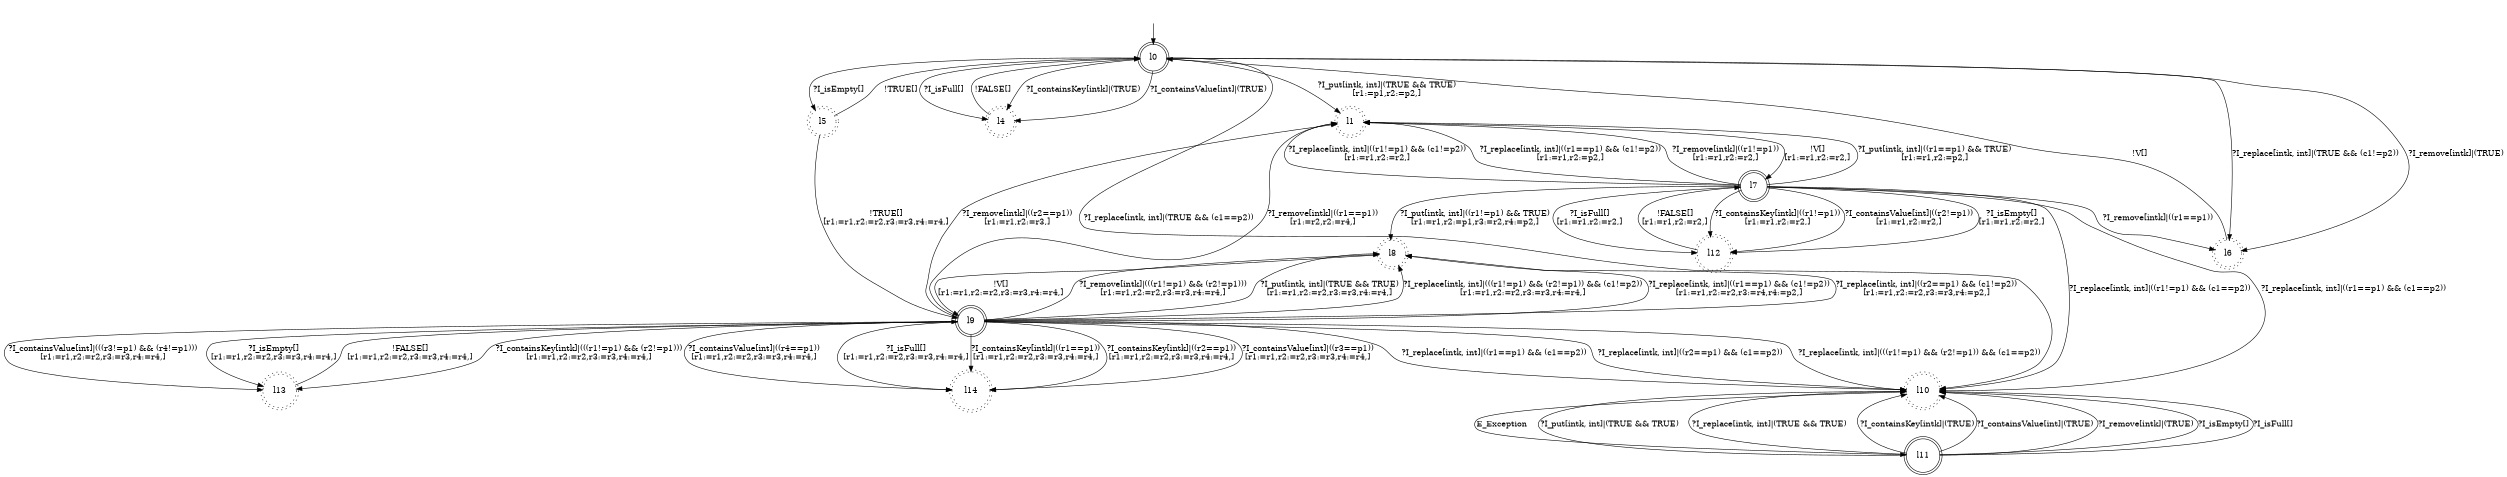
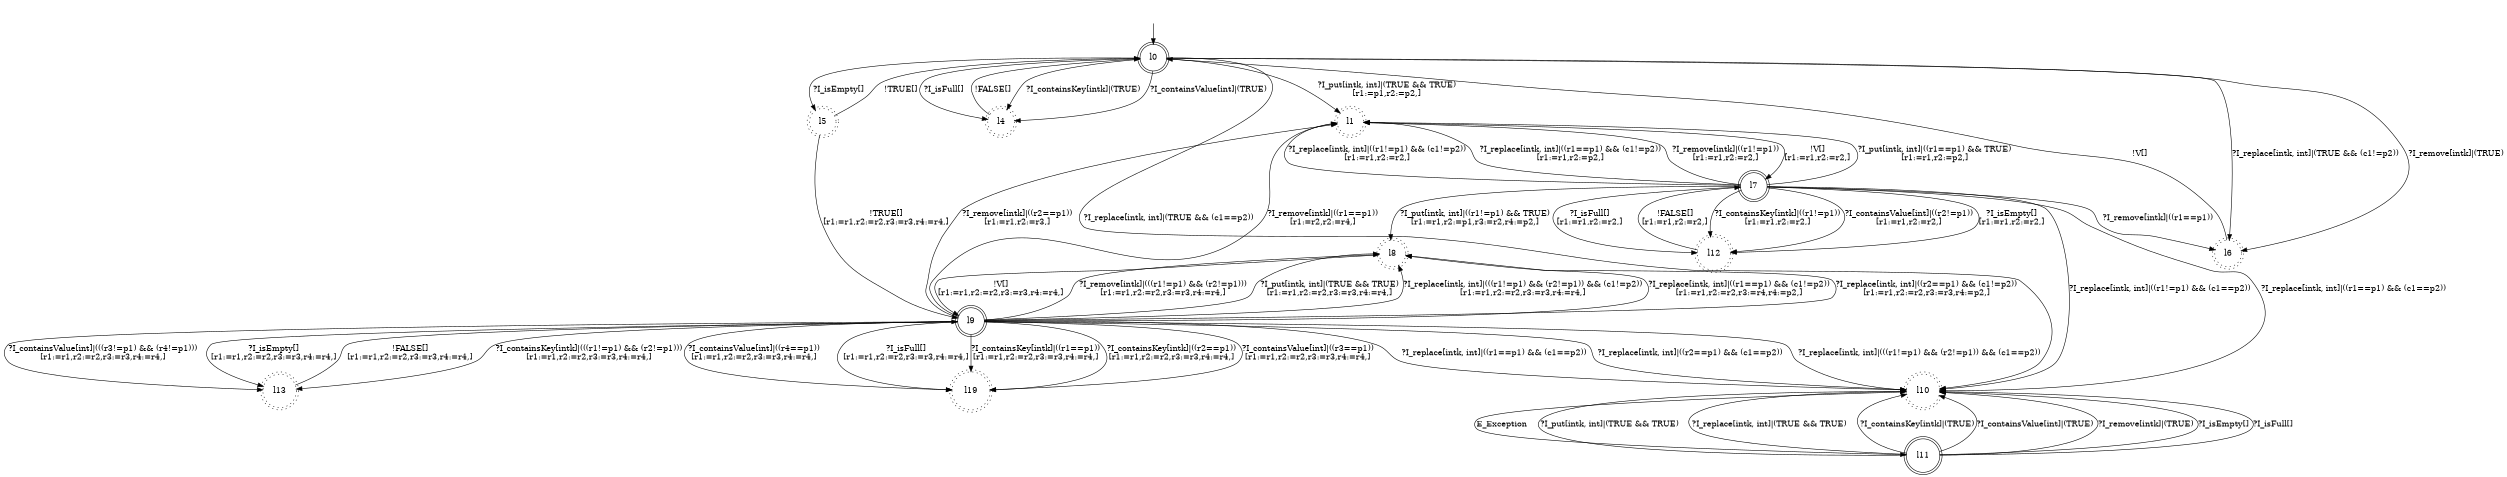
node "l14": label "l14" -> "l19"
